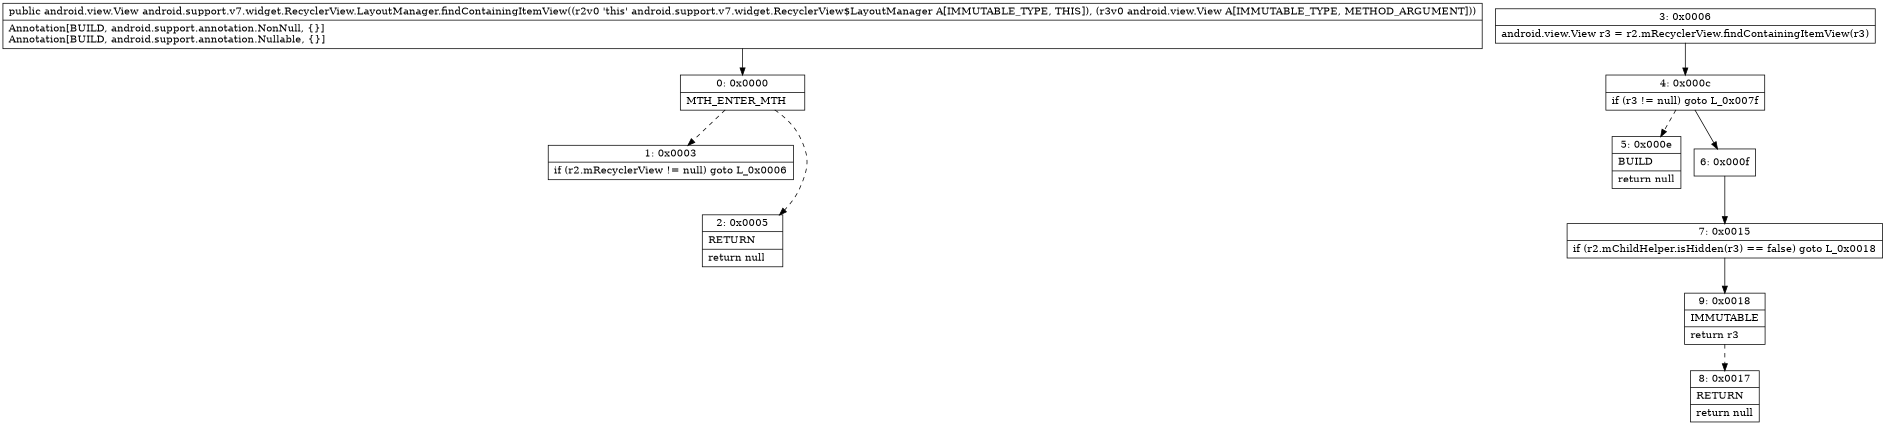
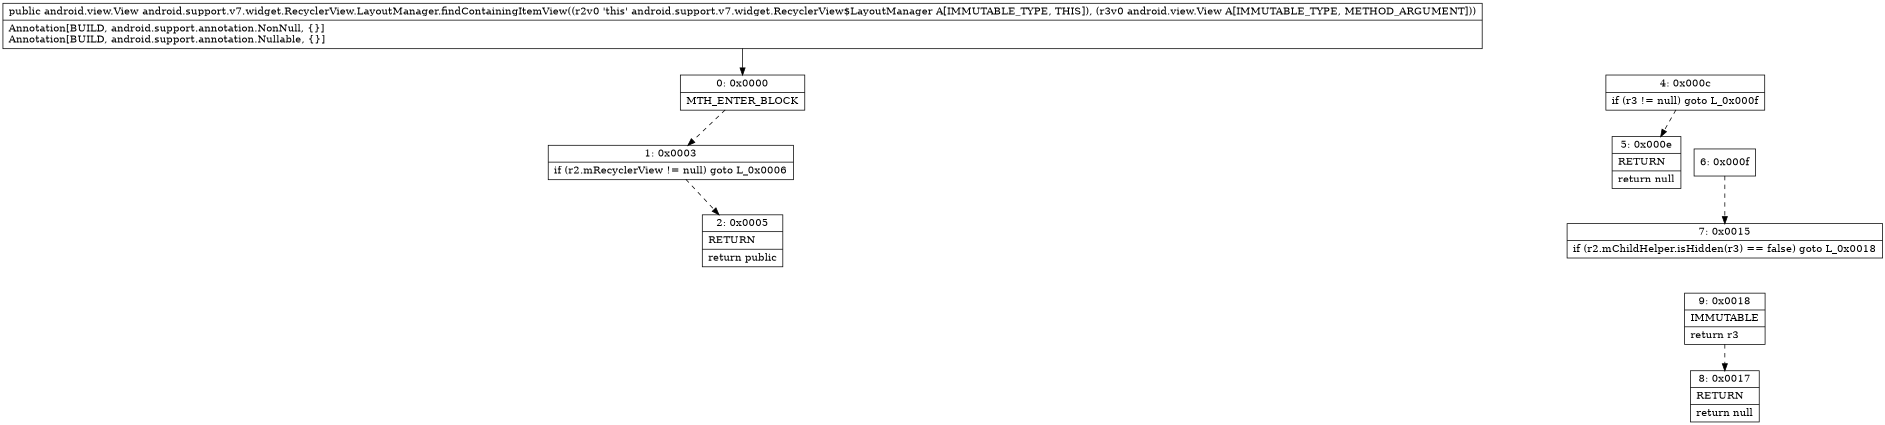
node "3: 0x0006": removed
node "0: 0x0000": text "MTH_ENTER_MTH" -> "MTH_ENTER_BLOCK"
node "4: 0x000c": text "if (r3 != null) goto L_0x007f" -> "if (r3 != null) goto L_0x000f"
edge "4: 0x000c" -> "6: 0x000f": removed
edge "0: 0x0000" -> "2: 0x0005": now "1: 0x0003" -> "2: 0x0005"
node "5: 0x000e": text "BUILD" -> "RETURN"
edge "6: 0x000f" -> "7: 0x0015": style solid -> dashed
node "2: 0x0005": text "return null" -> "return public"
edge "7: 0x0015" -> "9: 0x0018": removed
